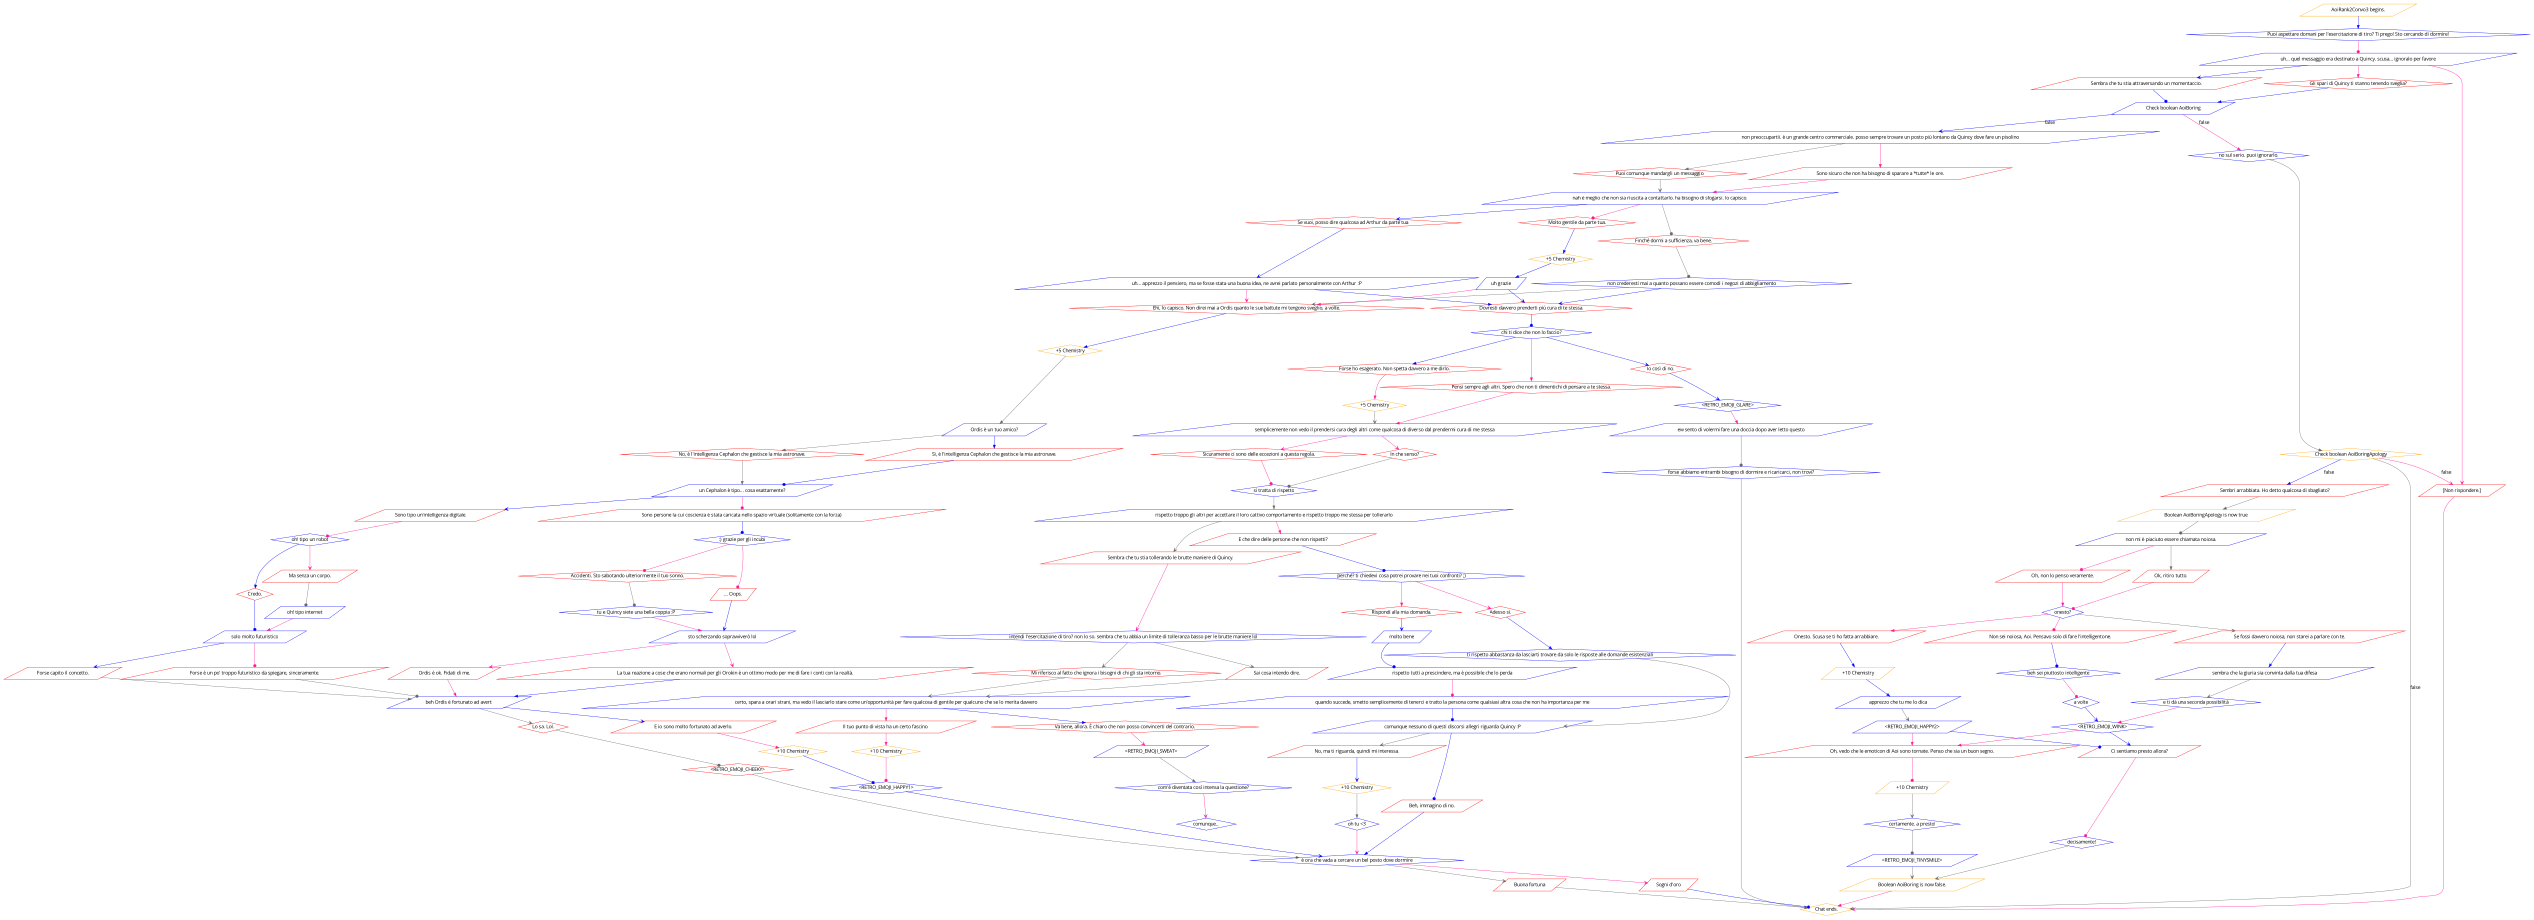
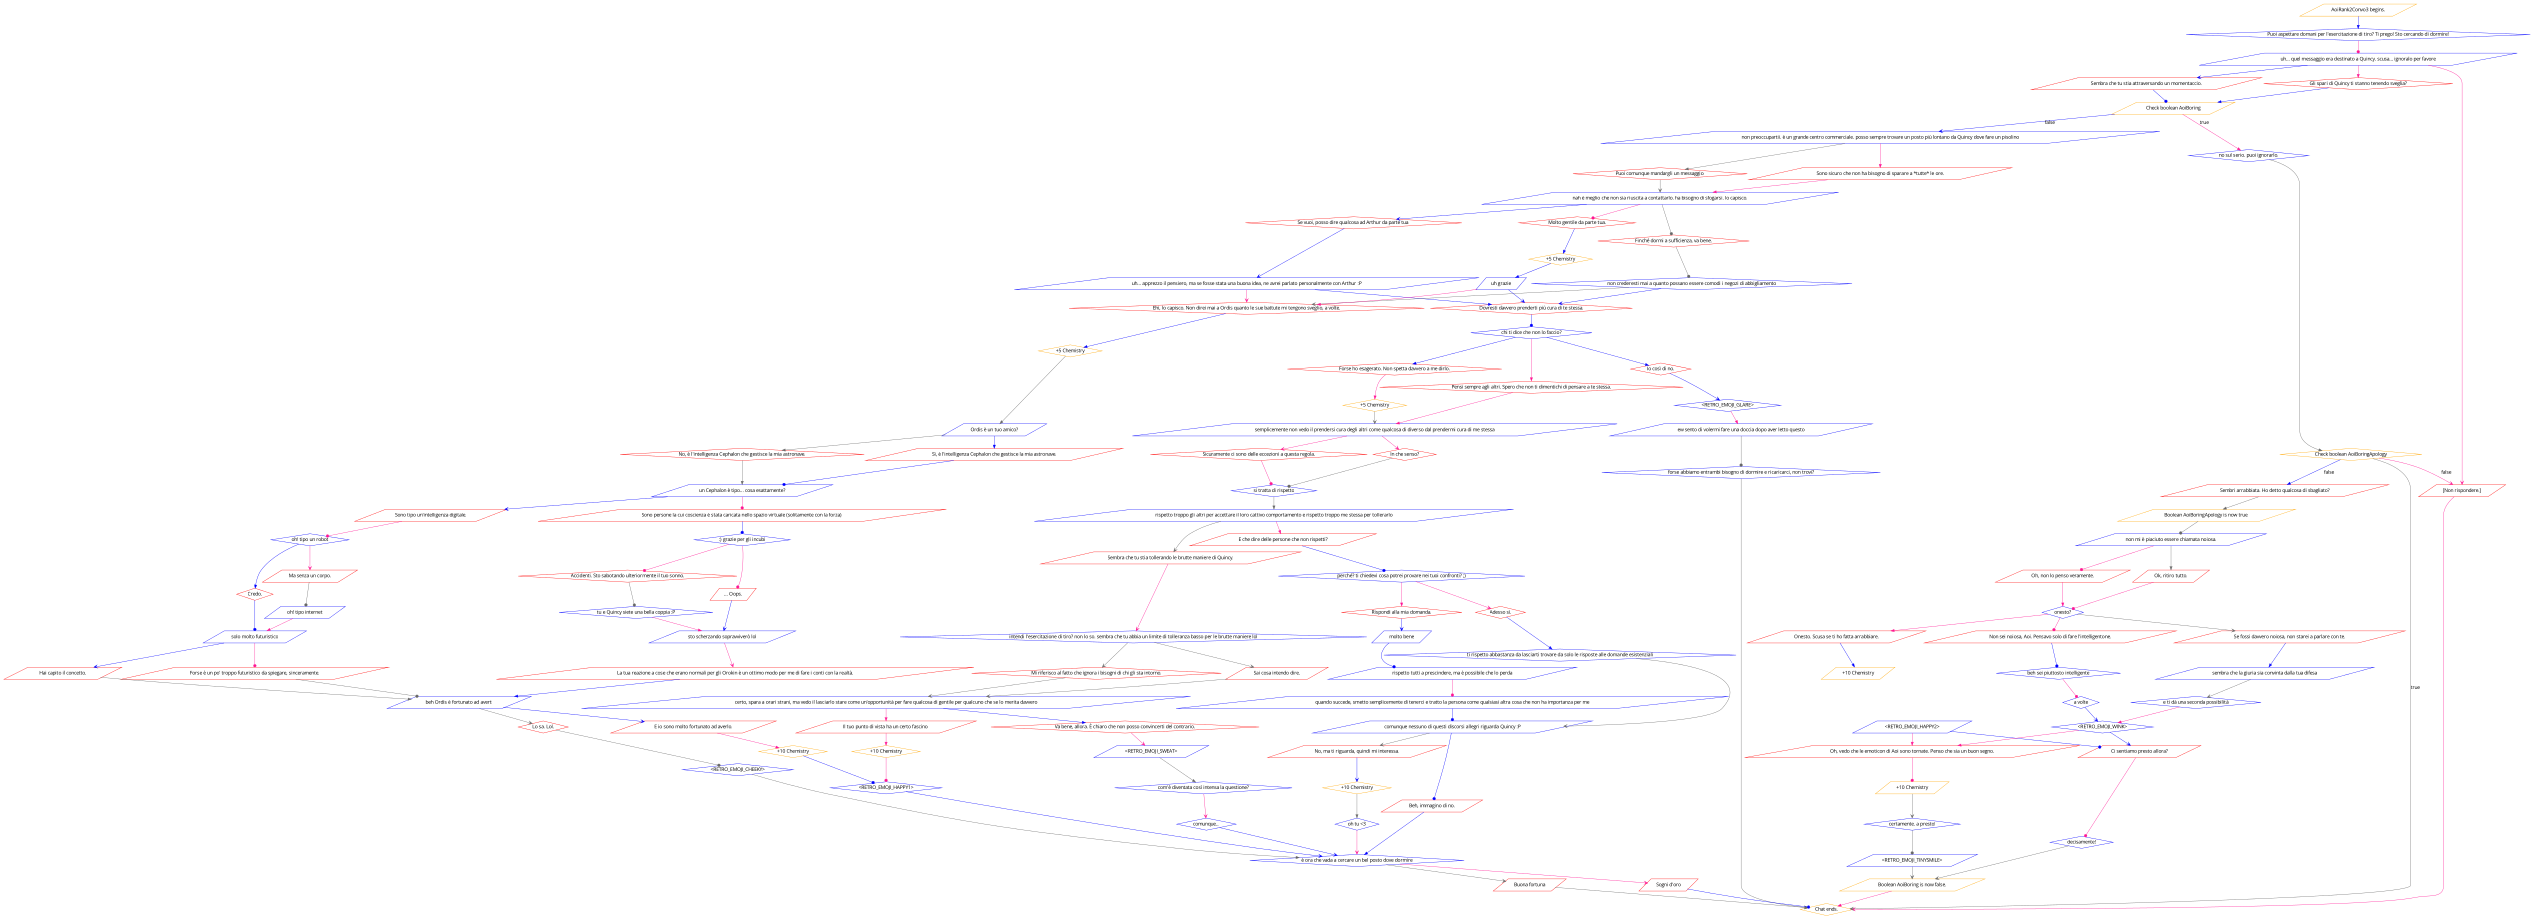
node "Check boolean AoiBoring": color blue -> orange
edge "Check boolean AoiBoring" -> "no sul serio. puoi ignorarlo.": label "false" -> "true"
edge "chi ti dice che non lo faccio?" -> "Io così di no.": arrowhead vee -> normal
node "Forse capito il concetto.": label "Forse capito il concetto." -> "Hai capito il concetto."
node "Ordis è ok. Fidati di me.": removed
edge "Check boolean AoiBoringApology" -> "Chat ends.": label "false" -> "true"
node "apprezzo che tu me lo dica": removed
node "<RETRO_EMOJI_CHEEKY>": color red -> blue
edge "comunque..." -> "è ora che vada a cercare un bel posto dove dormire": added
